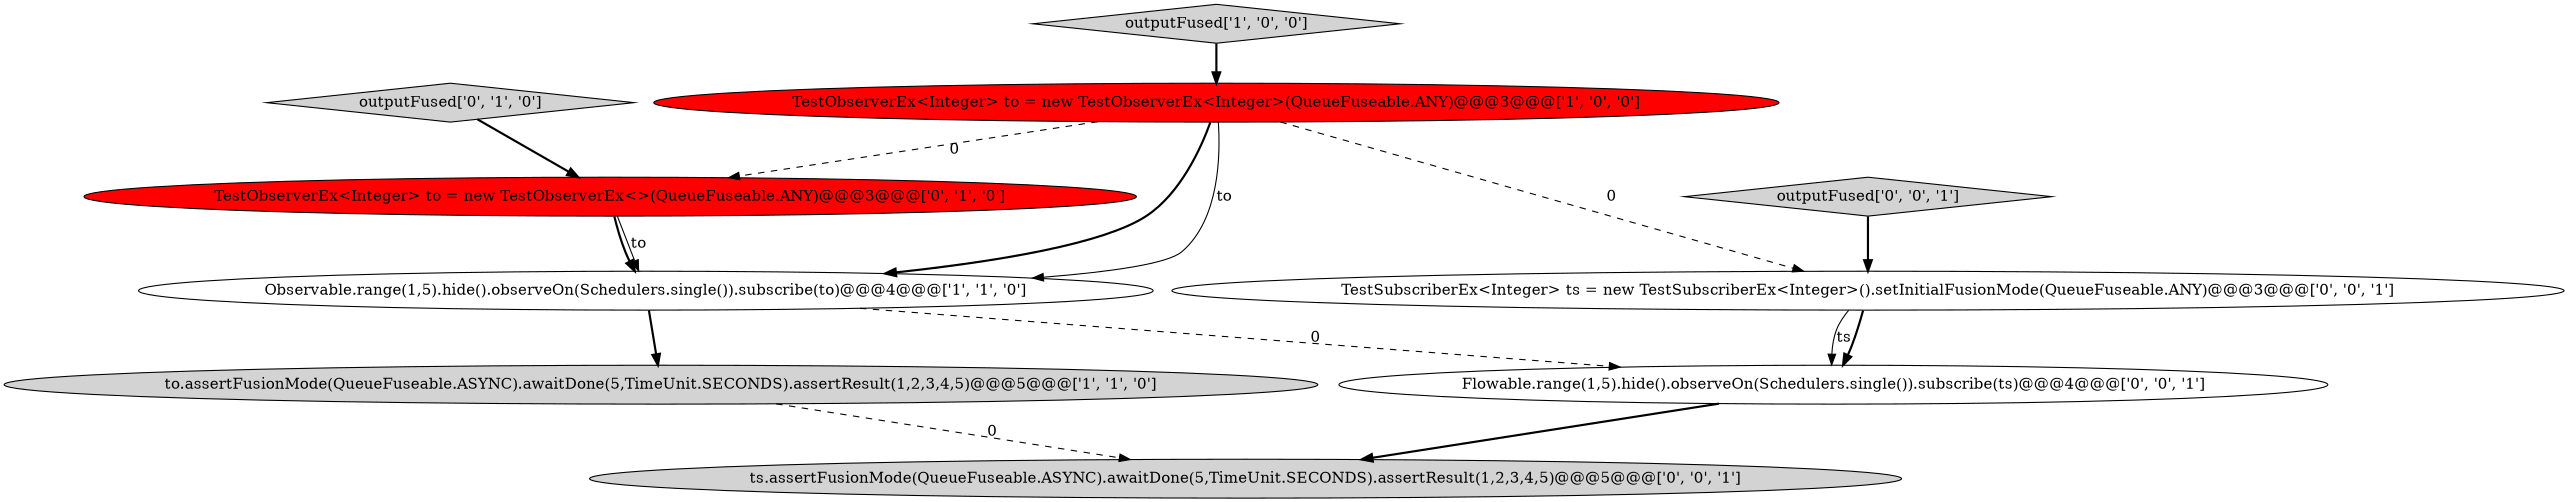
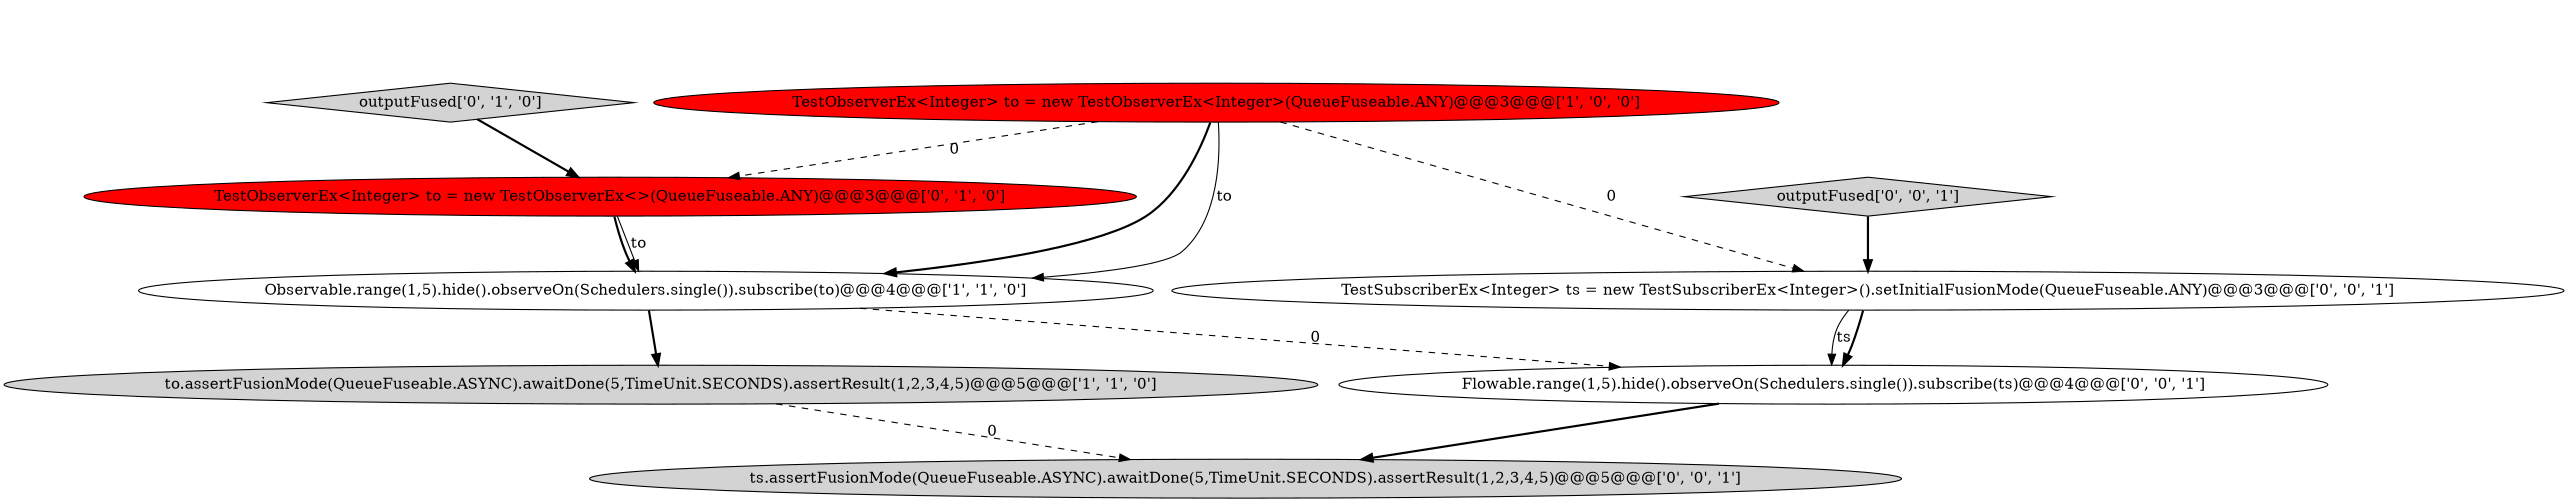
node "outputFused['1', '0', '0']": removed
